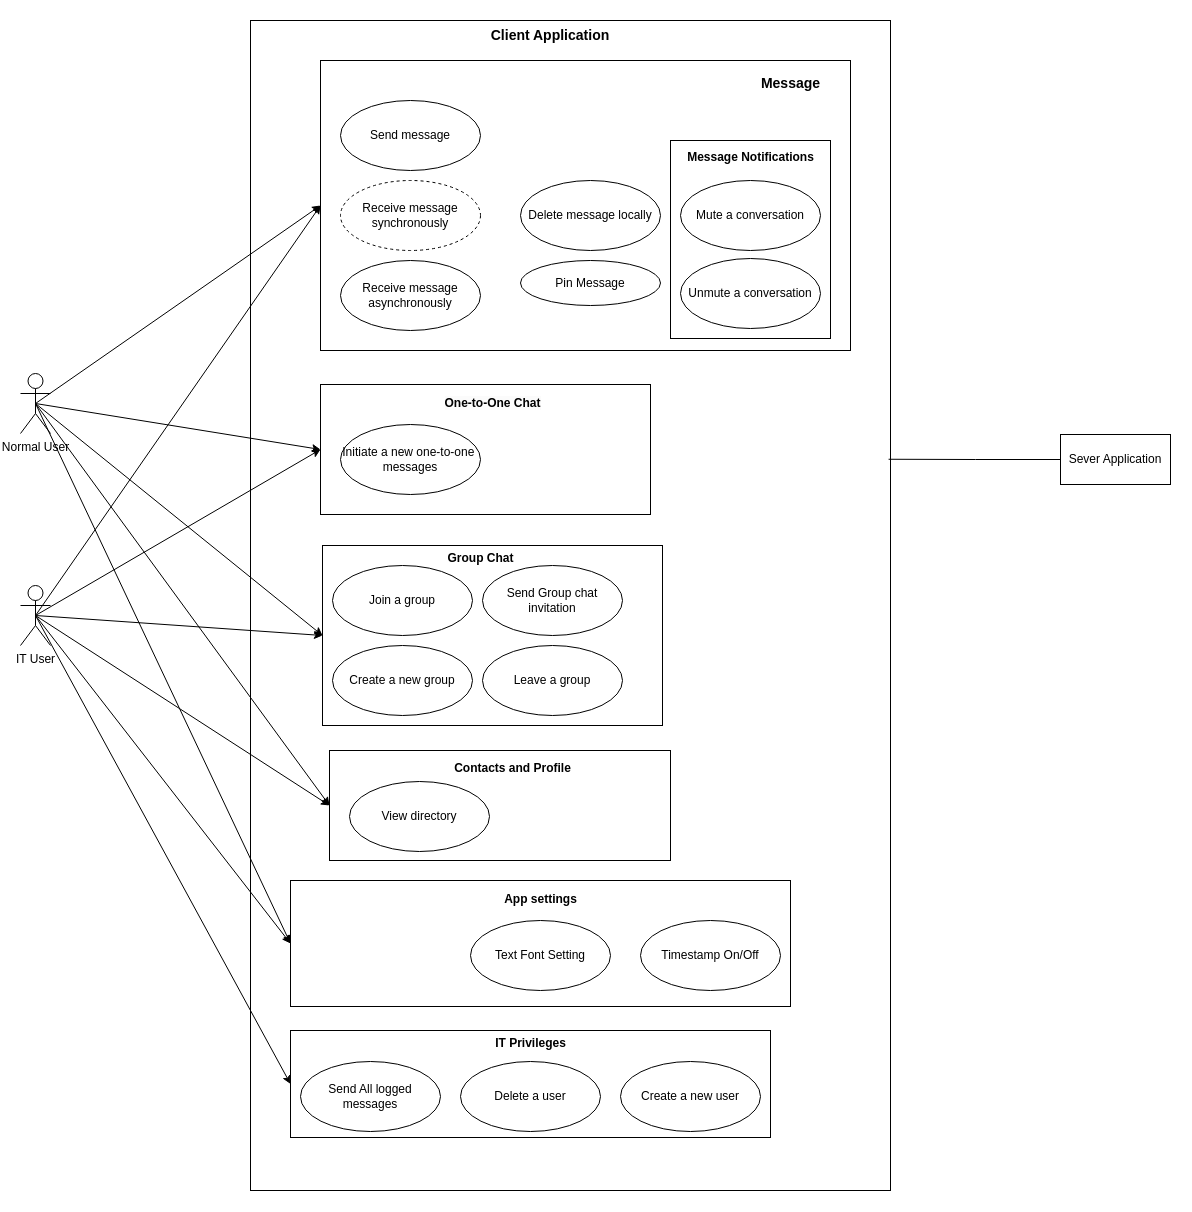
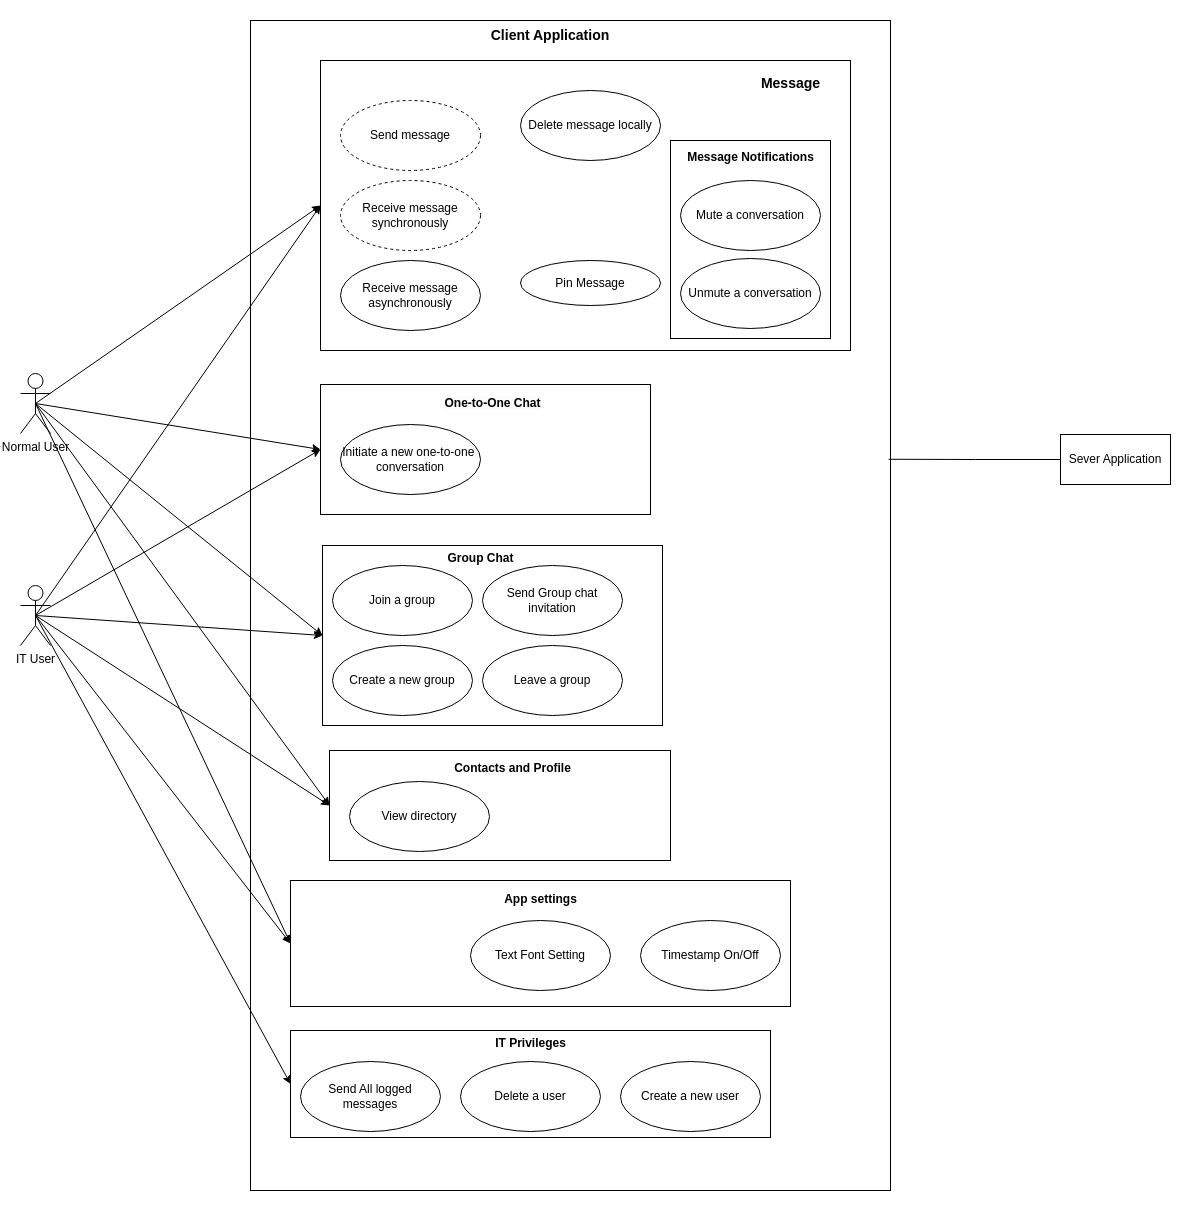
node "Send message": style solid -> dashed
node "Delete message locally": moved (591, 216) -> (591, 126)
node "Initiate a new one-to-one messages": label "Initiate a new one-to-one messages" -> "Initiate a new one-to-one conversation"
